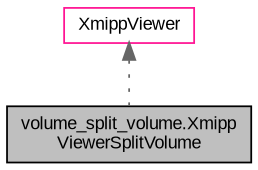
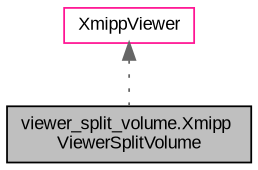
node "volume_split_volume.Xmipp ViewerSplitVolume": label "volume_split_volume.Xmipp ViewerSplitVolume" -> "viewer_split_volume.Xmipp ViewerSplitVolume"
